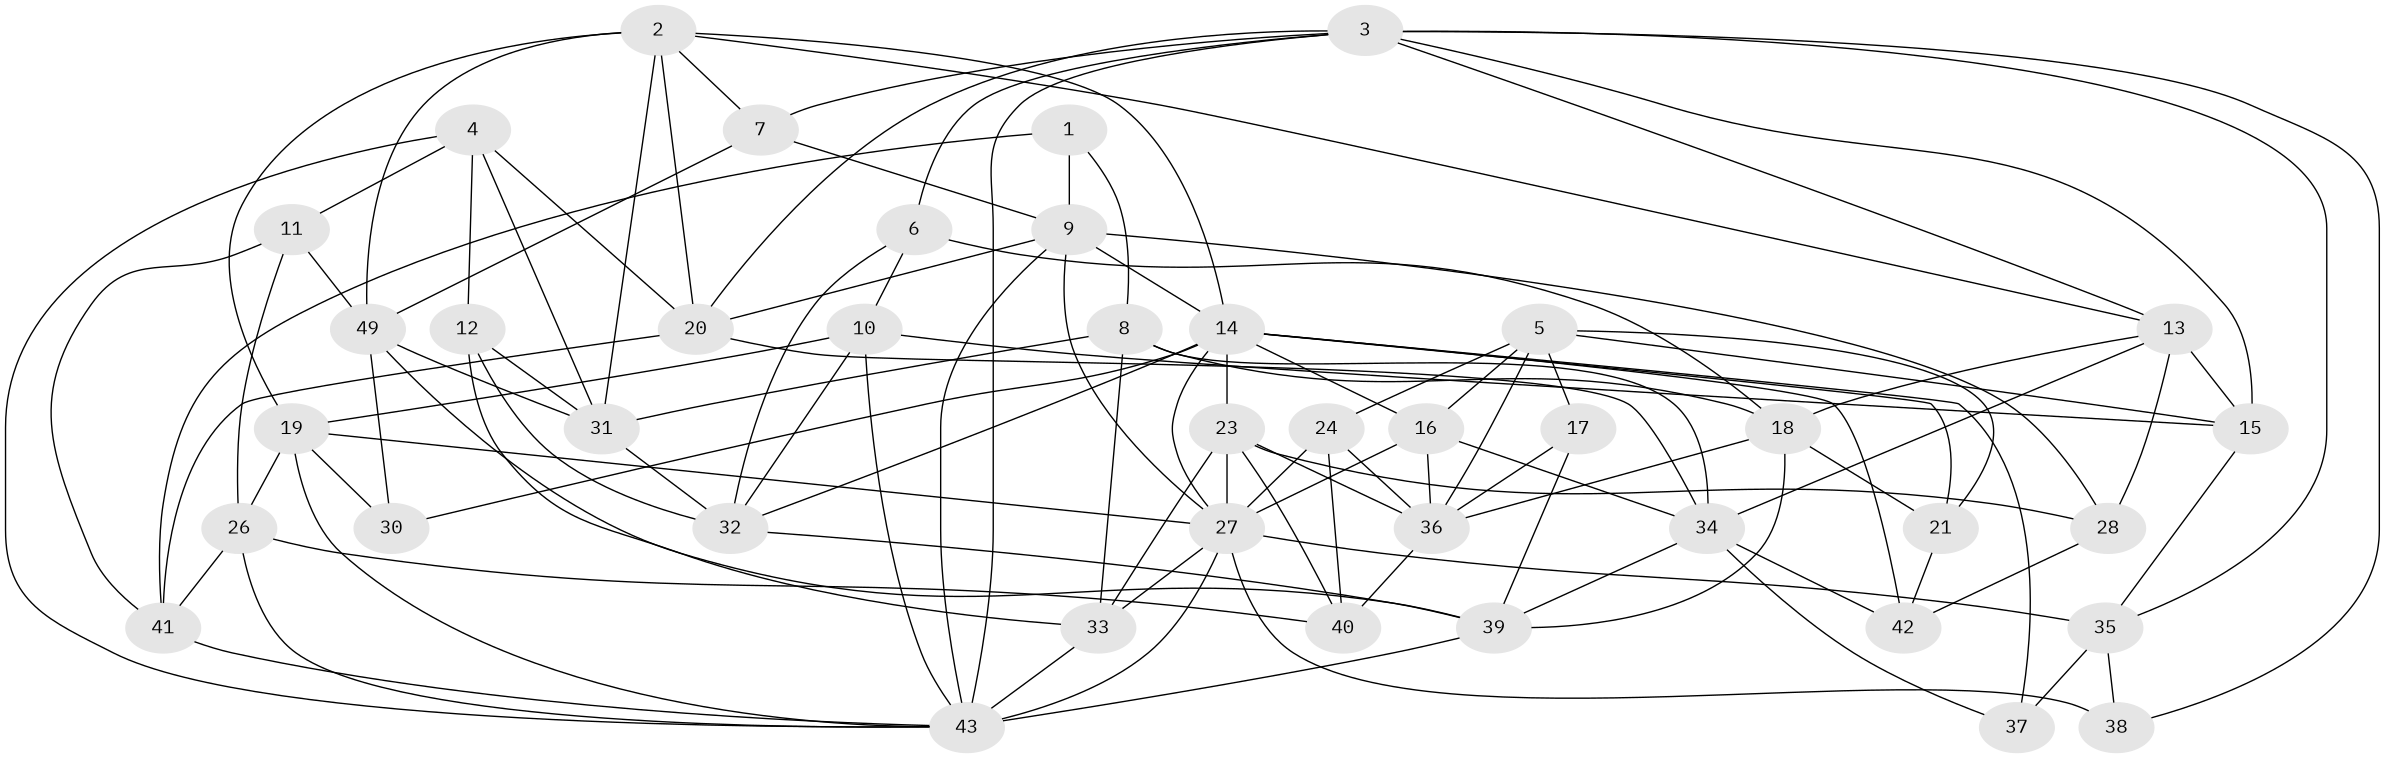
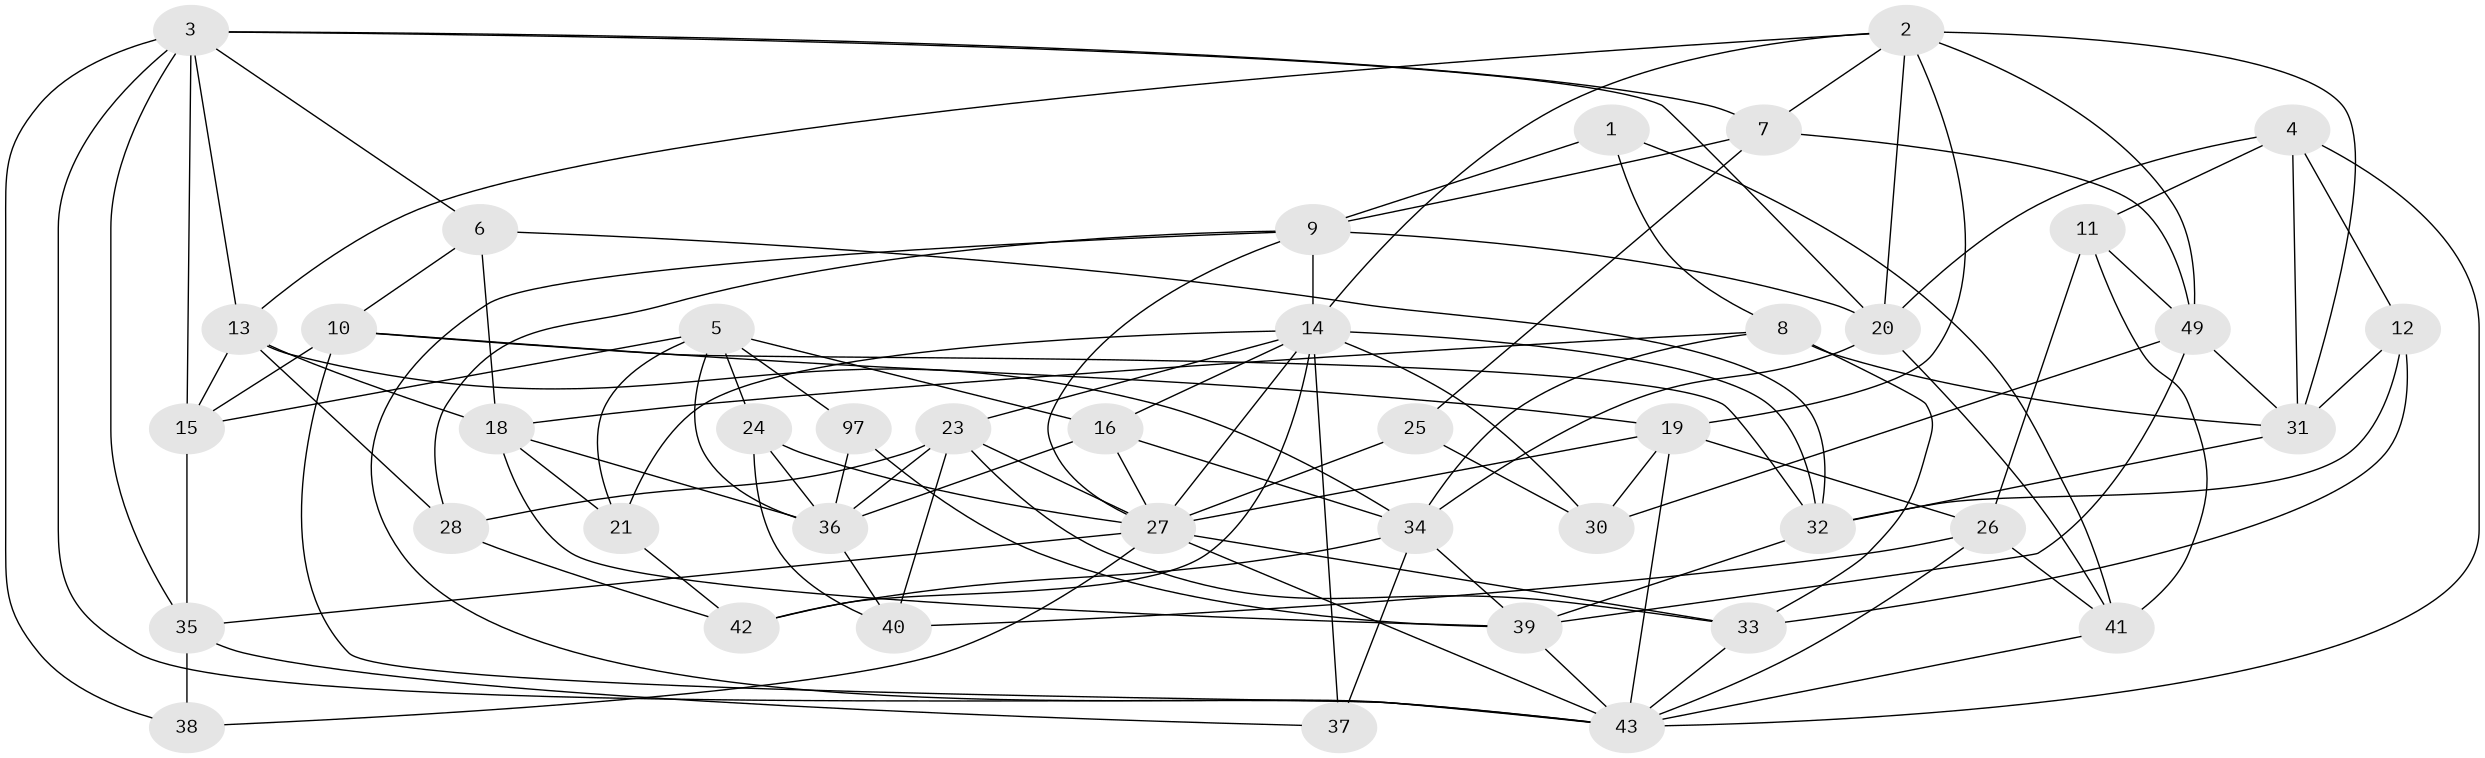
node "25": added
node "17": label "17" -> "97"
